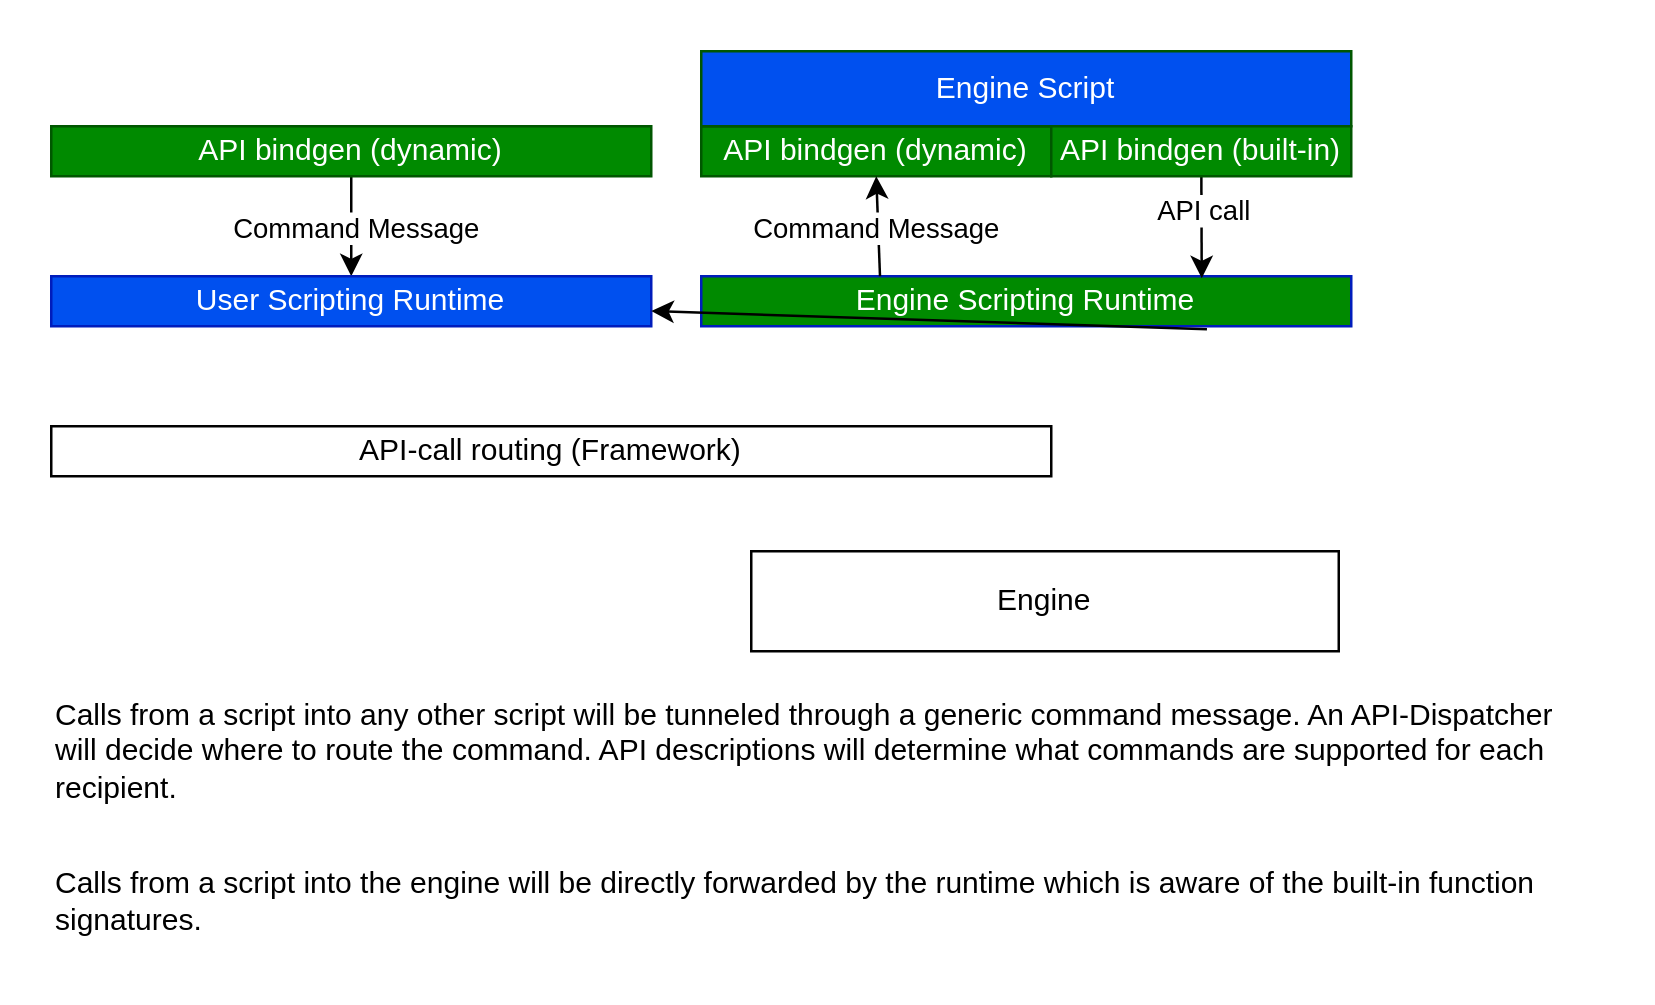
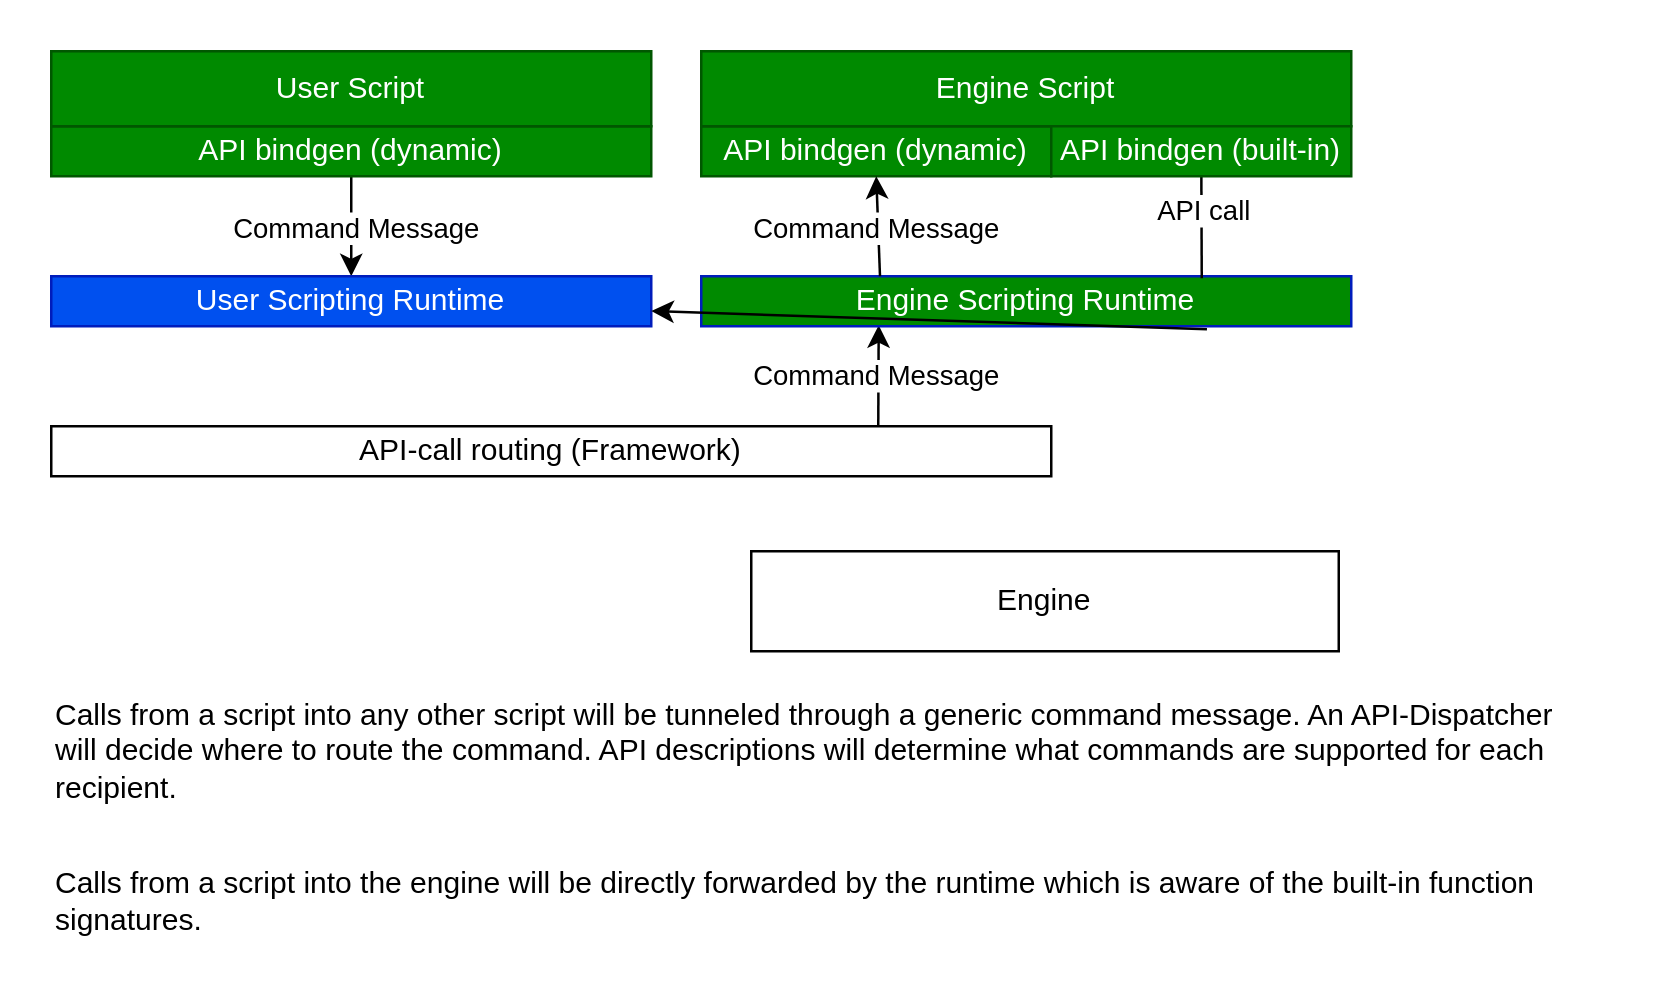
node "User Script": added
node "Engine Script": fillcolor #0050ef -> #008a00
edge "API bindgen (built-in)" -> "Engine Scripting Runtime": arrowhead classic -> none
edge "API-call routing (Framework)" -> "Engine Scripting Runtime": added, label "Command Message"
